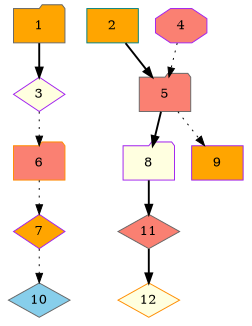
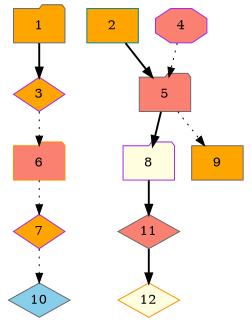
node "3": fillcolor lightyellow -> orange
node "9": color purple -> gray40
